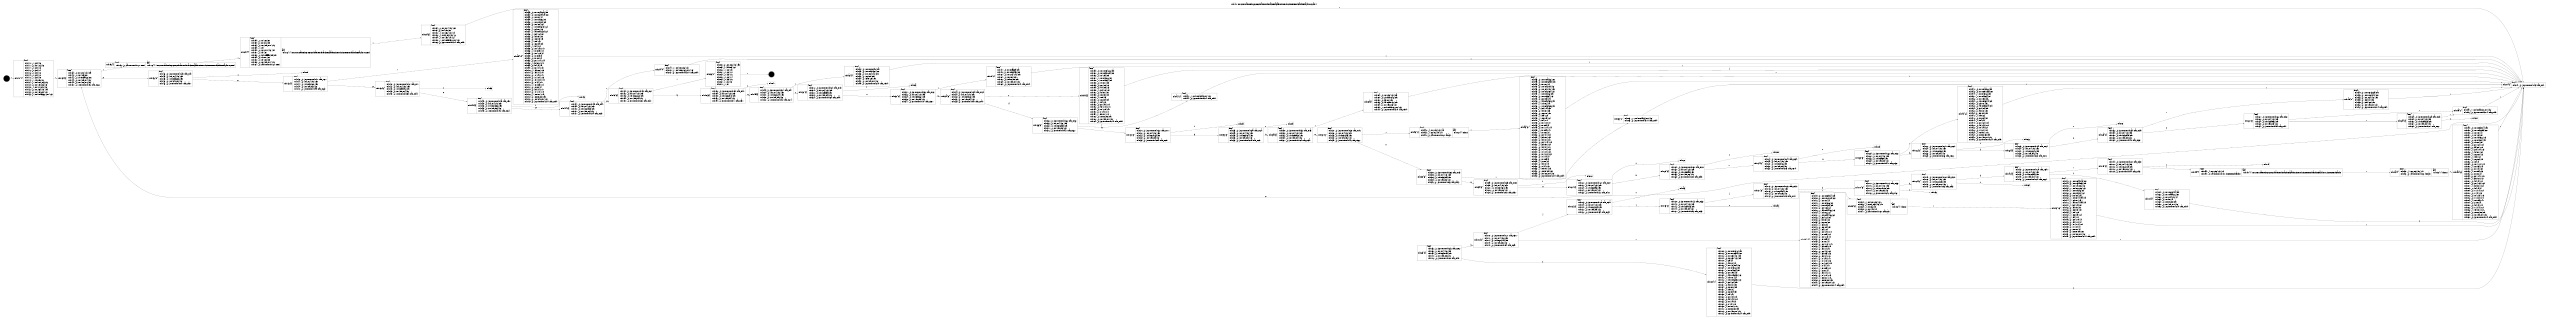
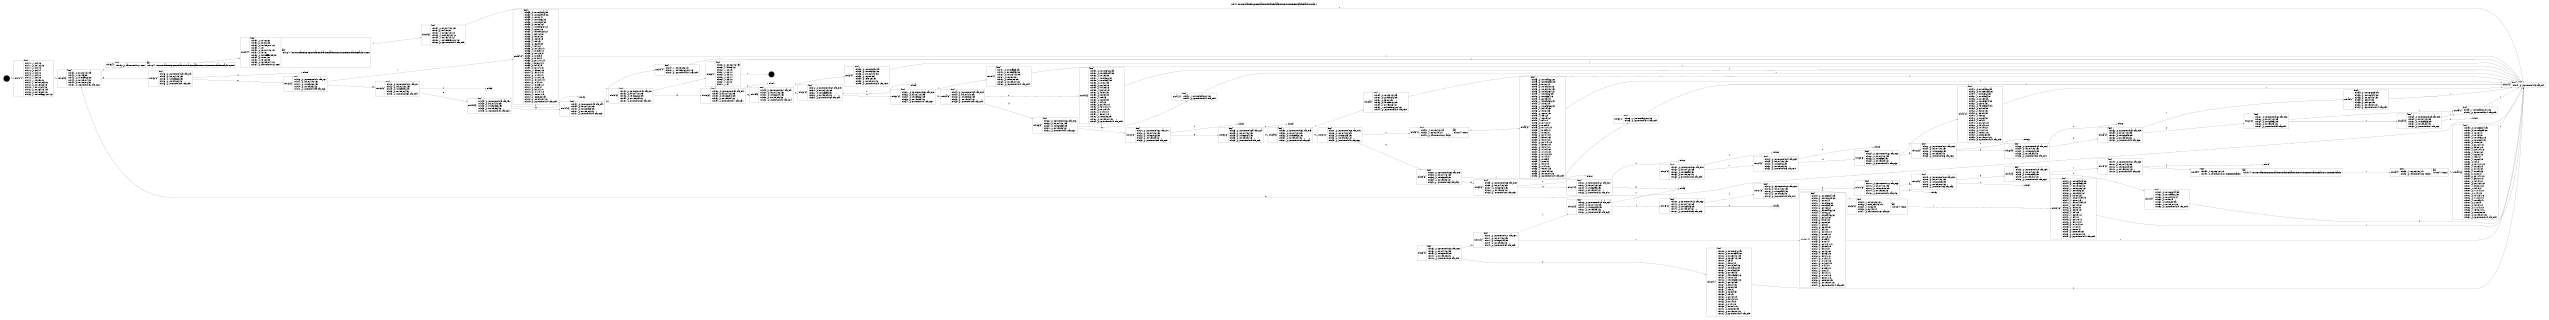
edge "0x401518 [25]" -> "0x401e8a": reversed
edge "0x401612 [25]" -> "0x40162b [25]": now "0x401612 [25]" -> "0x401a69"
